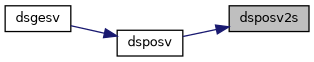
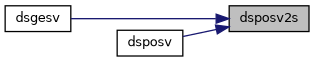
edge "dsgesv" -> "dsposv": now "dsgesv" -> "dsposv2s"
